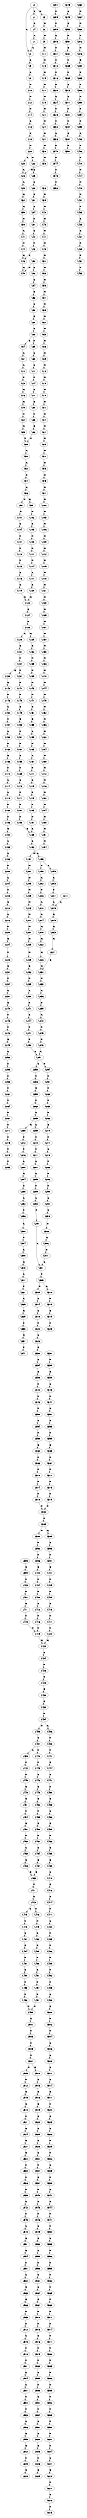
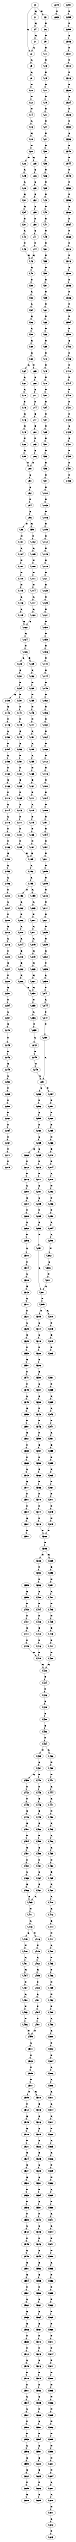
edge "S33" -> "S26": now "S33" -> "S36"
node "S356": added
edge "S50" -> "S48": reversed
edge "S207" -> "S215": now "S207" -> "S211"
edge "S275" -> "S279": removed, label "T"
edge "S341" -> "S345": added, label "T"
